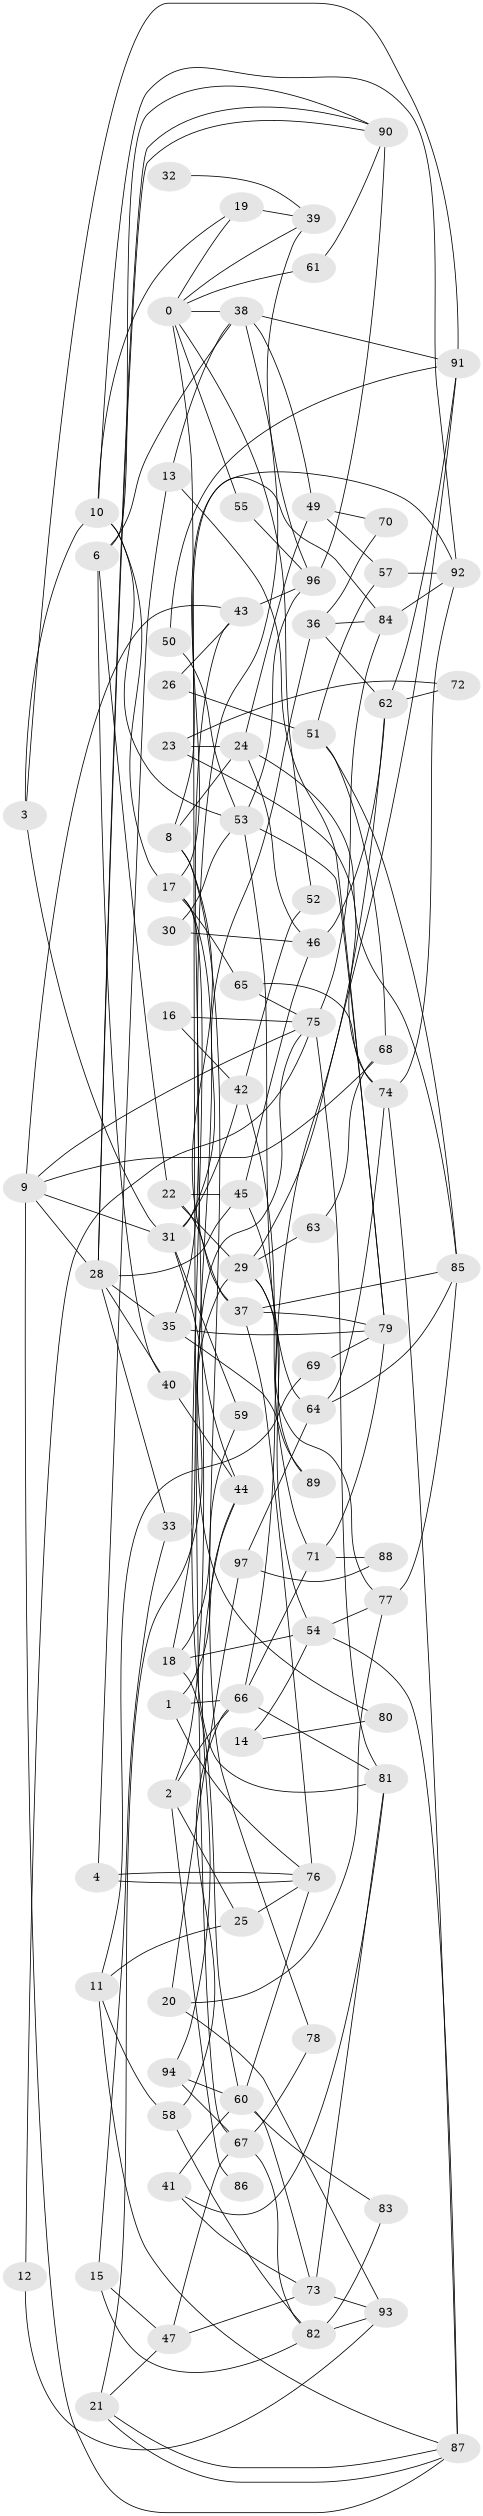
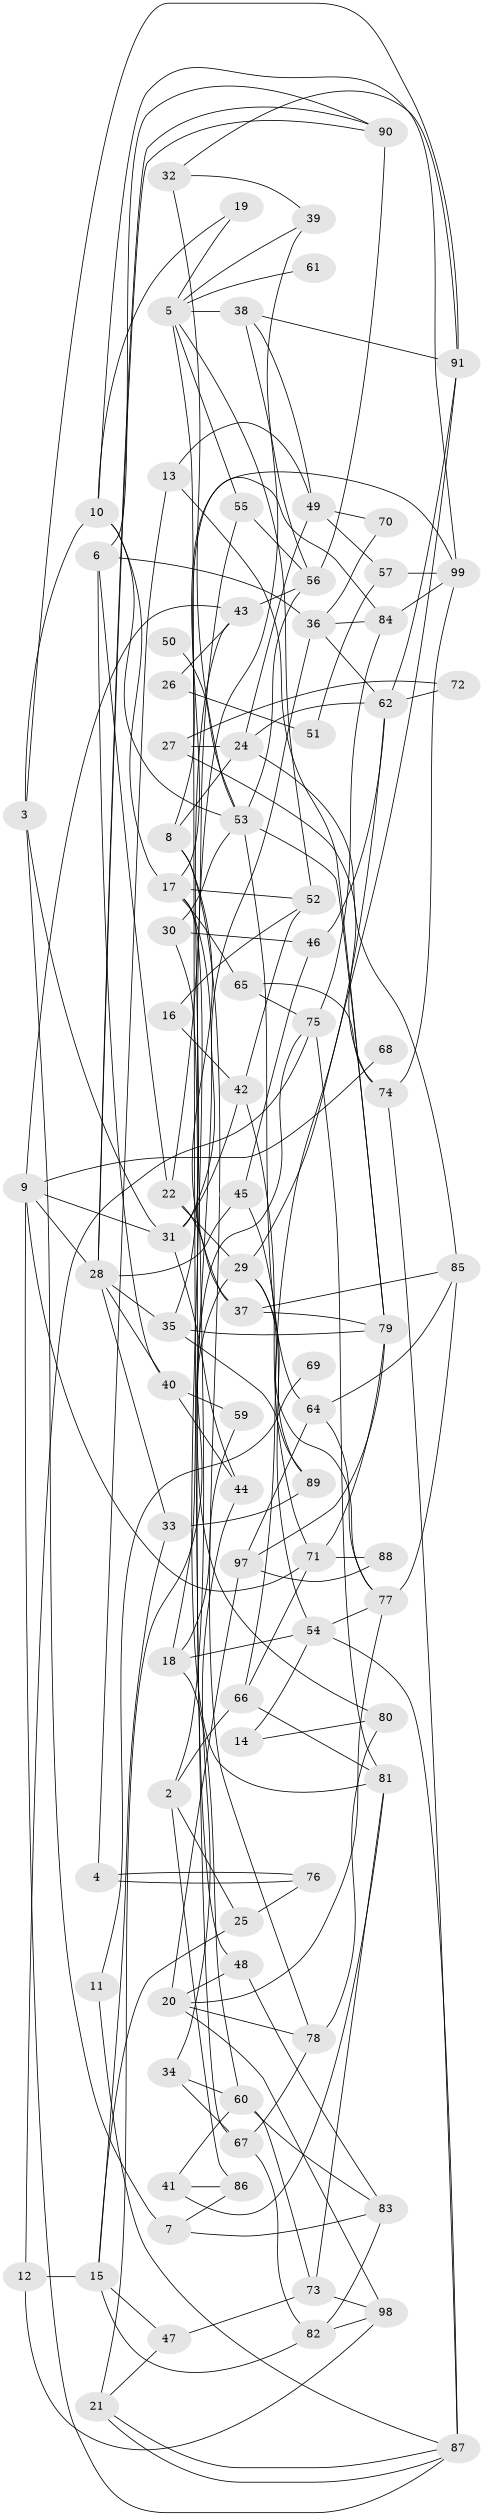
edge "90" -- "61": removed
edge "19" -- "39": removed
node "0": label "0" -> "5"
edge "38" -- "13": now "49" -- "13"
edge "38" -- "6": now "36" -- "6"
edge "91" -- "50": now "91" -- "32"
edge "32" -- "53": added
node "92": label "92" -> "99"
node "96": label "96" -> "56"
node "23": label "23" -> "27"
edge "24" -- "46": now "24" -- "62"
edge "17" -- "52": added
edge "51" -- "68": removed
edge "51" -- "85": removed
edge "16" -- "75": now "16" -- "52"
edge "75" -- "9": now "71" -- "9"
edge "22" -- "45": now "22" -- "55"
node "63": removed
edge "74" -- "64": now "77" -- "64"
edge "31" -- "59": now "40" -- "59"
edge "79" -- "69": now "79" -- "97"
edge "89" -- "33": added
edge "37" -- "76": removed
node "1": removed
edge "80" -- "78": added
edge "25" -- "11": now "25" -- "15"
node "48": added
edge "76" -- "60": removed
edge "20" -- "78": added
node "94": label "94" -> "34"
node "58": removed
node "7": added
edge "67" -- "47": removed
edge "41" -- "73": now "41" -- "86"
edge "12" -- "15": added
node "93": label "93" -> "98"
